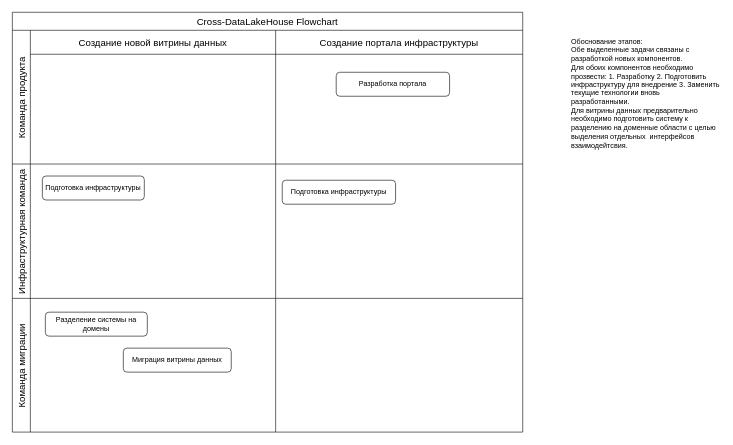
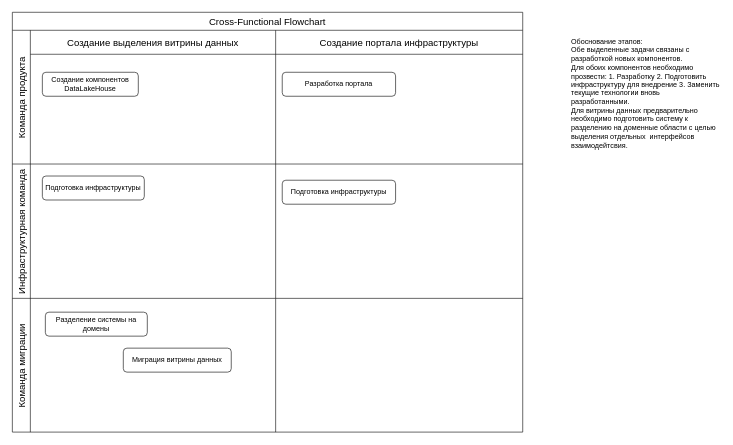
node "Cross-DataLakeHouse Flowchart": label "Cross-DataLakeHouse Flowchart" -> "Cross-Functional Flowchart"
node "Создание новой витрины данных": label "Создание новой витрины данных" -> "Создание выделения витрины данных"
node "Создание компонентов DataLakeHouse": added
node "Разработка портала": moved (393, 84) -> (339, 84)
